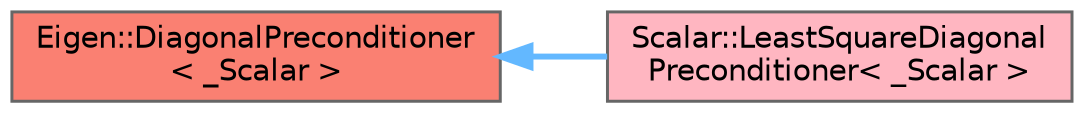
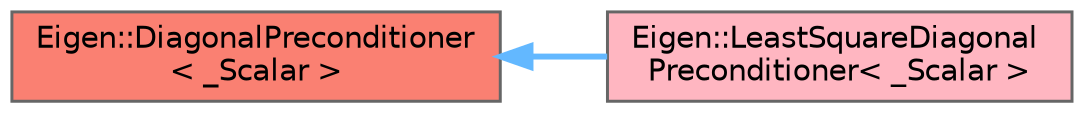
node "Scalar::LeastSquareDiagonal Preconditioner< _Scalar >": label "Scalar::LeastSquareDiagonal Preconditioner< _Scalar >" -> "Eigen::LeastSquareDiagonal Preconditioner< _Scalar >"
